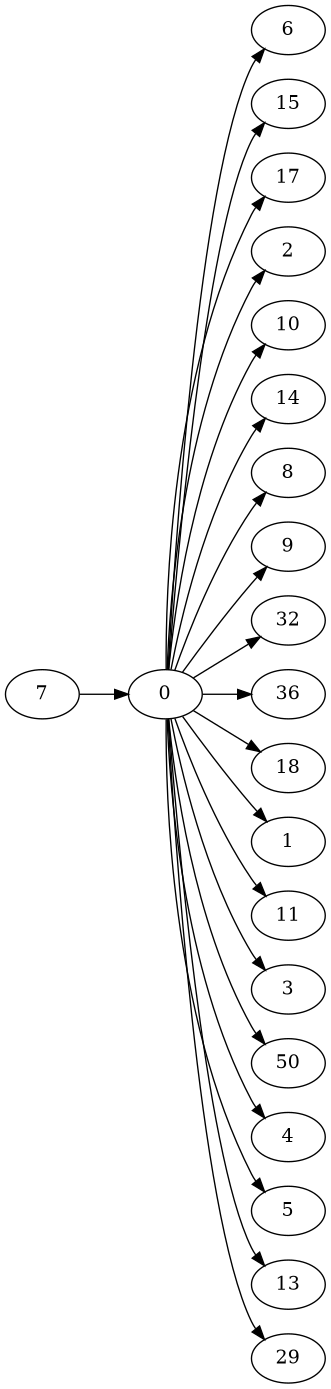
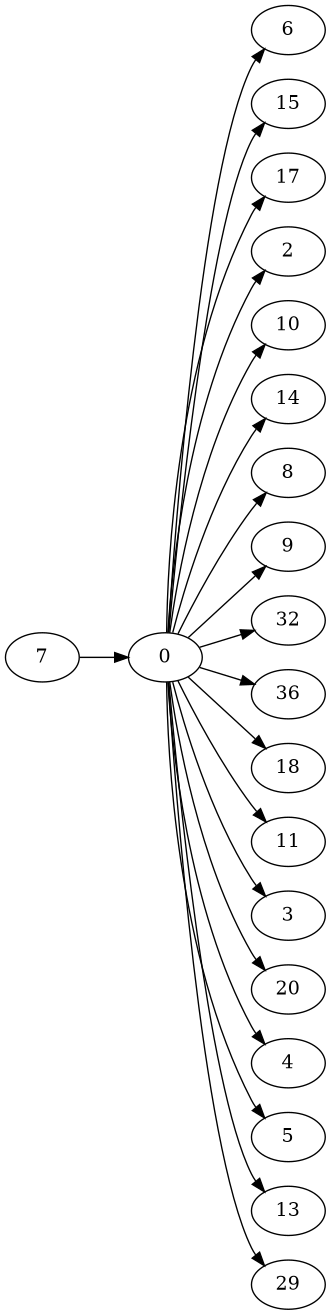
node "1": removed
node "50": label "50" -> "20"
